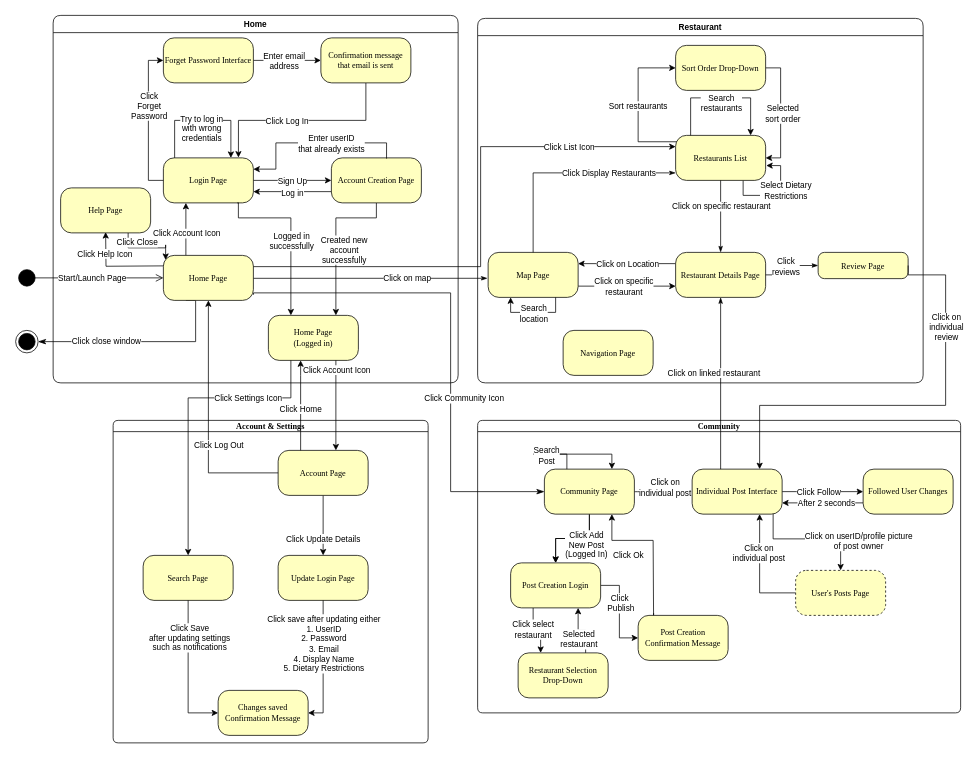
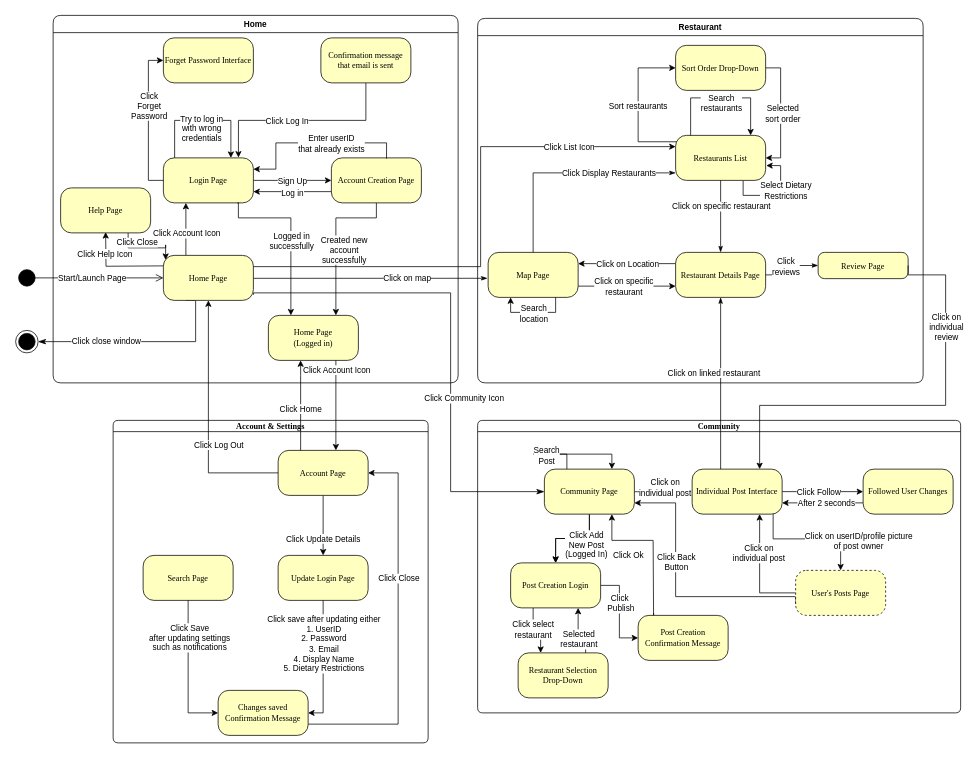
edge "Forget Password Interface" -> "Confirmation message that email is sent": removed, label "Enter email address"
node "Navigation Page": removed
edge "Home Page (Logged in)" -> "Search Page": removed, label "Click Settings Icon"
edge "Changes saved Confirmation Message" -> "Account Page": added, label "Click Close"
edge "User's Posts Page" -> "Community Page": added, label "Click Back Button"
